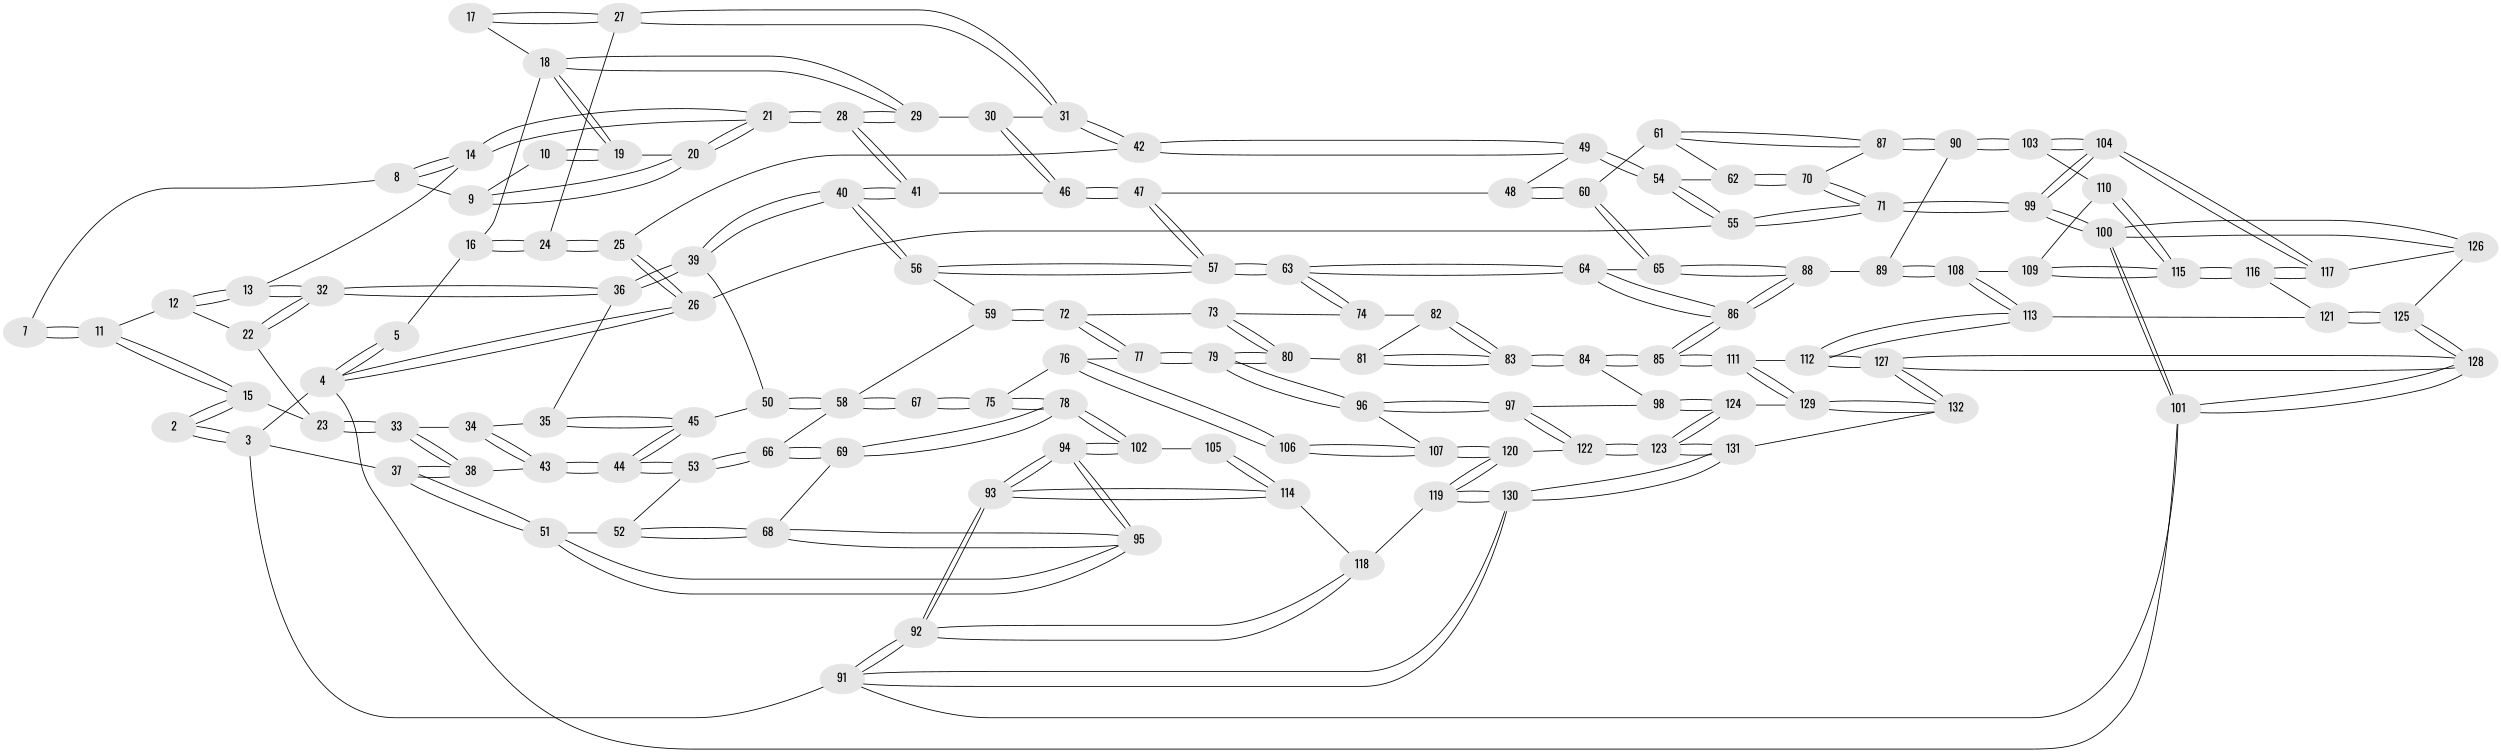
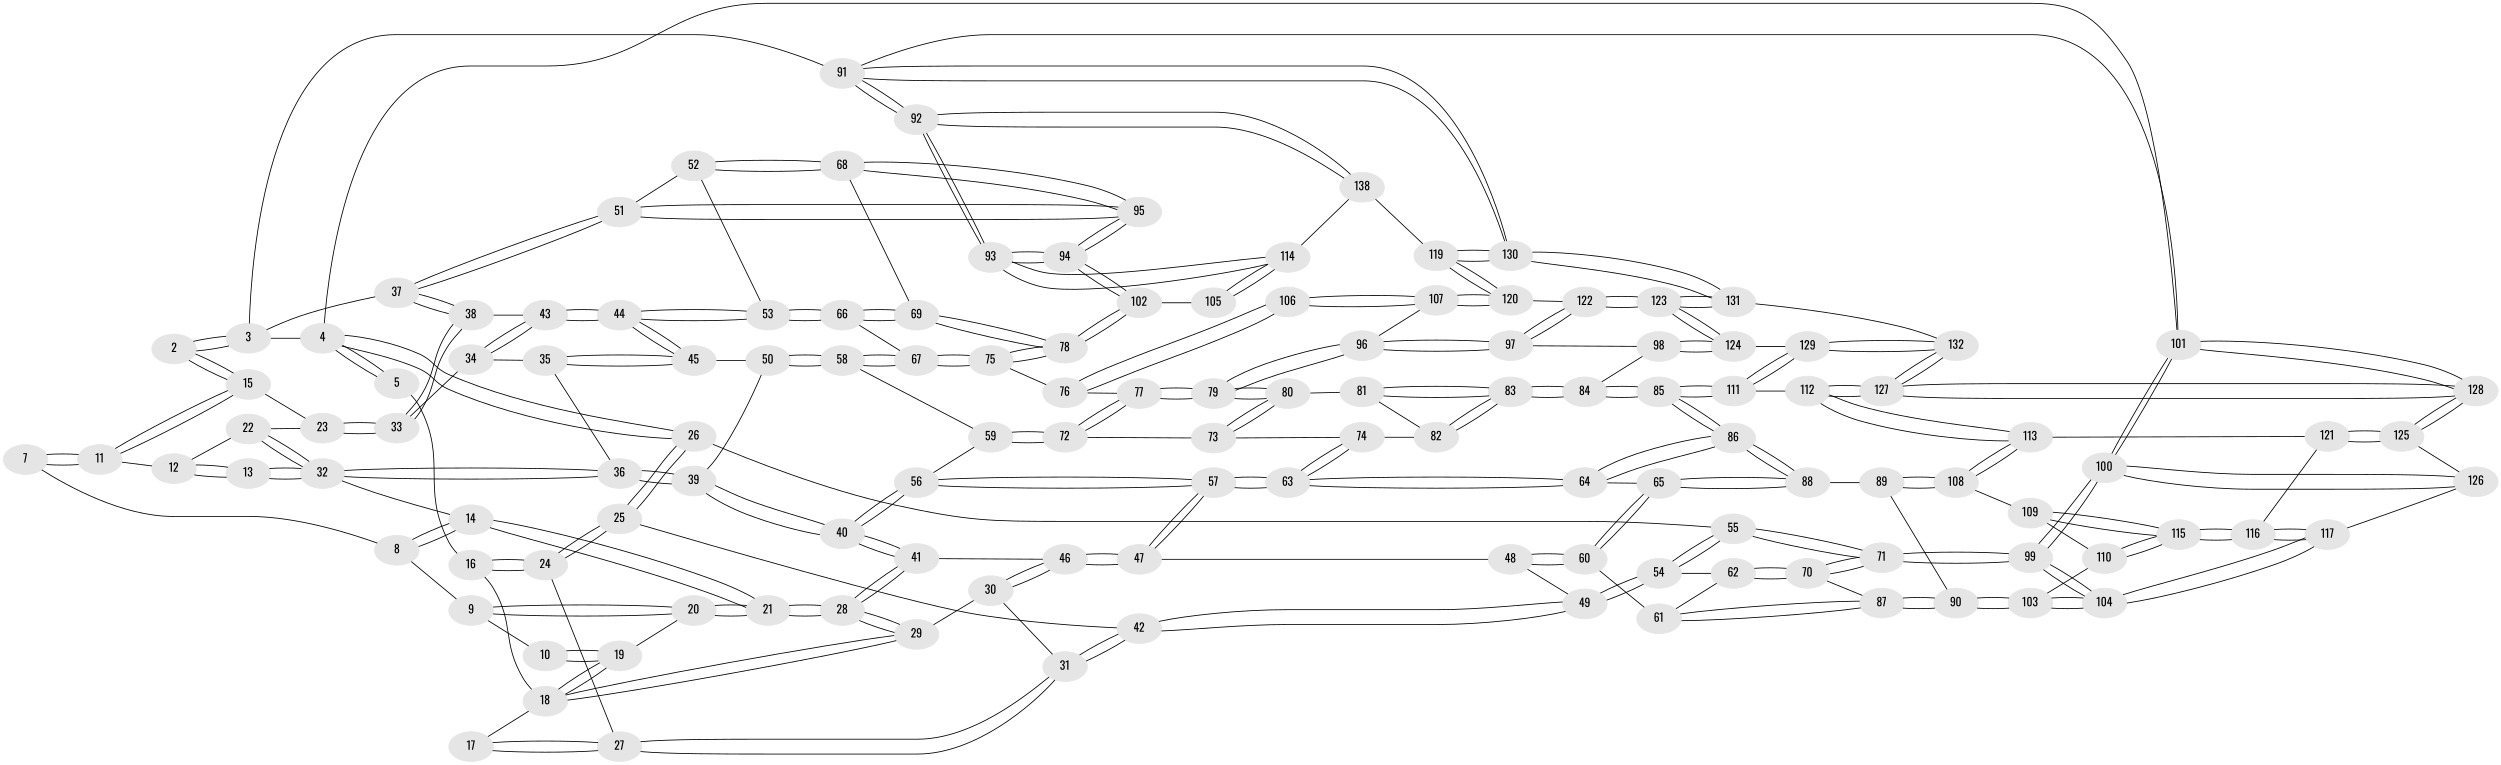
edge "14" -- "13": now "14" -- "32"
edge "58" -- "66": now "67" -- "66"
node "118": label "118" -> "138"
